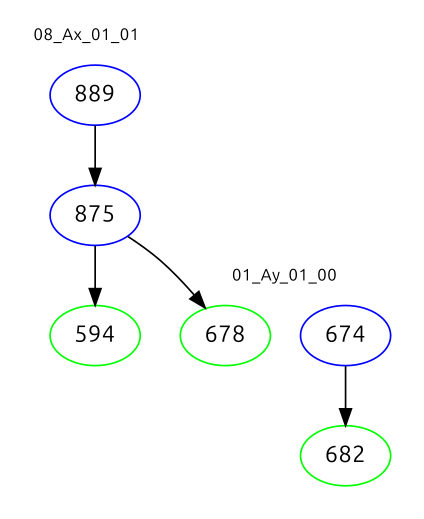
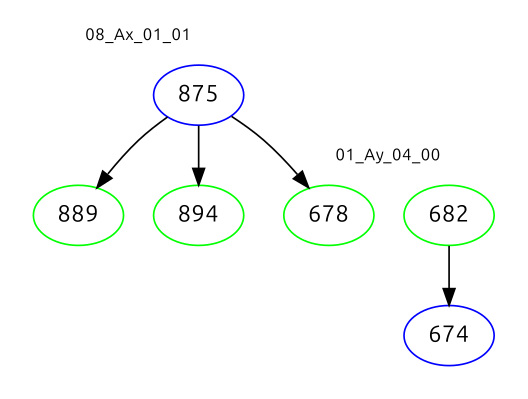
node "889": color blue -> green
edge "889" -> "875": reversed
cluster "01_Ay_01_00": label "01_Ay_01_00" -> "01_Ay_04_00"
node "594": label "594" -> "894"
edge "674" -> "682": reversed
